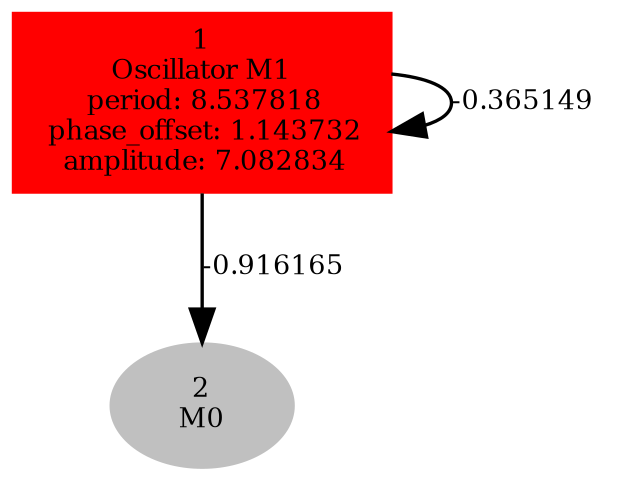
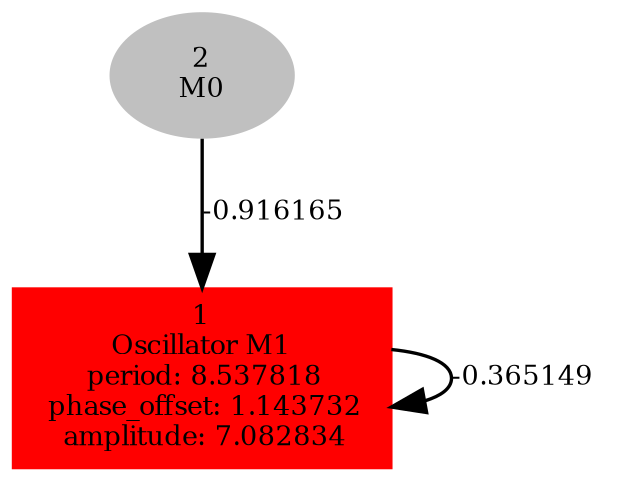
edge "1" -> "2": reversed
